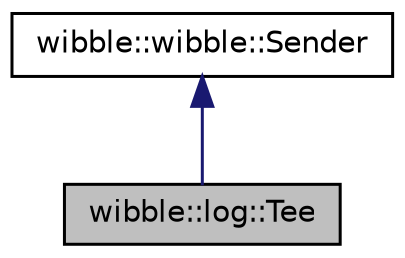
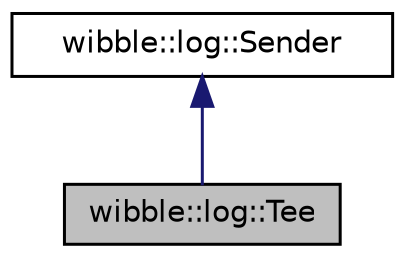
node "wibble::wibble::Sender": label "wibble::wibble::Sender" -> "wibble::log::Sender"
